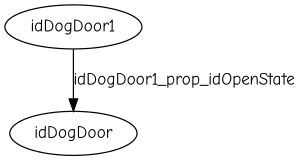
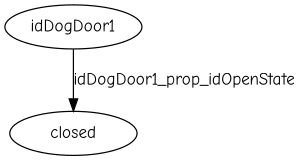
node "idDogDoor": label "idDogDoor" -> "closed"
